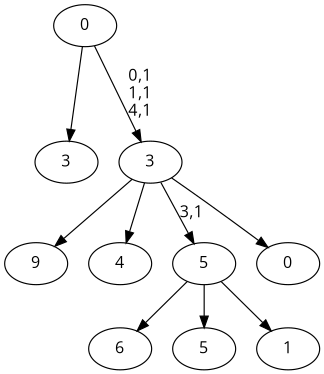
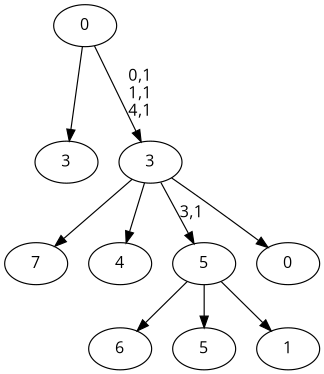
node "9": label "9" -> "7"
